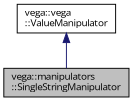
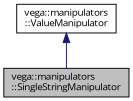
node "vega::vega ::ValueManipulator": label "vega::vega ::ValueManipulator" -> "vega::manipulators ::ValueManipulator"
